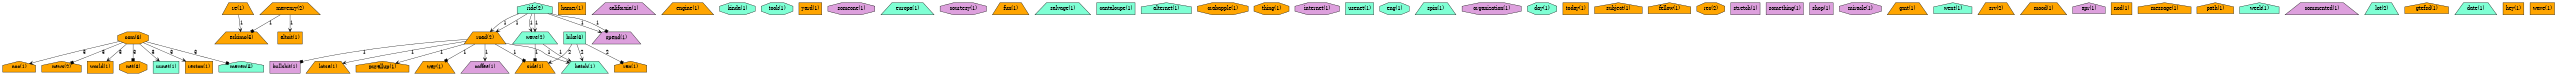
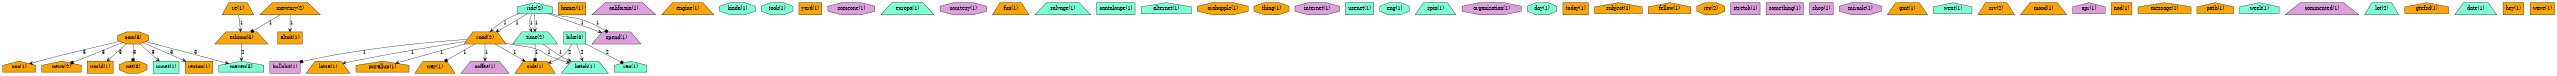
node "wave(2)": label "wave(2)" -> "time(2)"
edge "eskimo(5)" -> "maven(5)": added, label "2"
edge "com(6)" -> "maven(5)": arrowhead box -> vee
edge "road(2)" -> "side(1)": arrowhead box -> vee
node "ran(1)": fillcolor orange -> aquamarine
